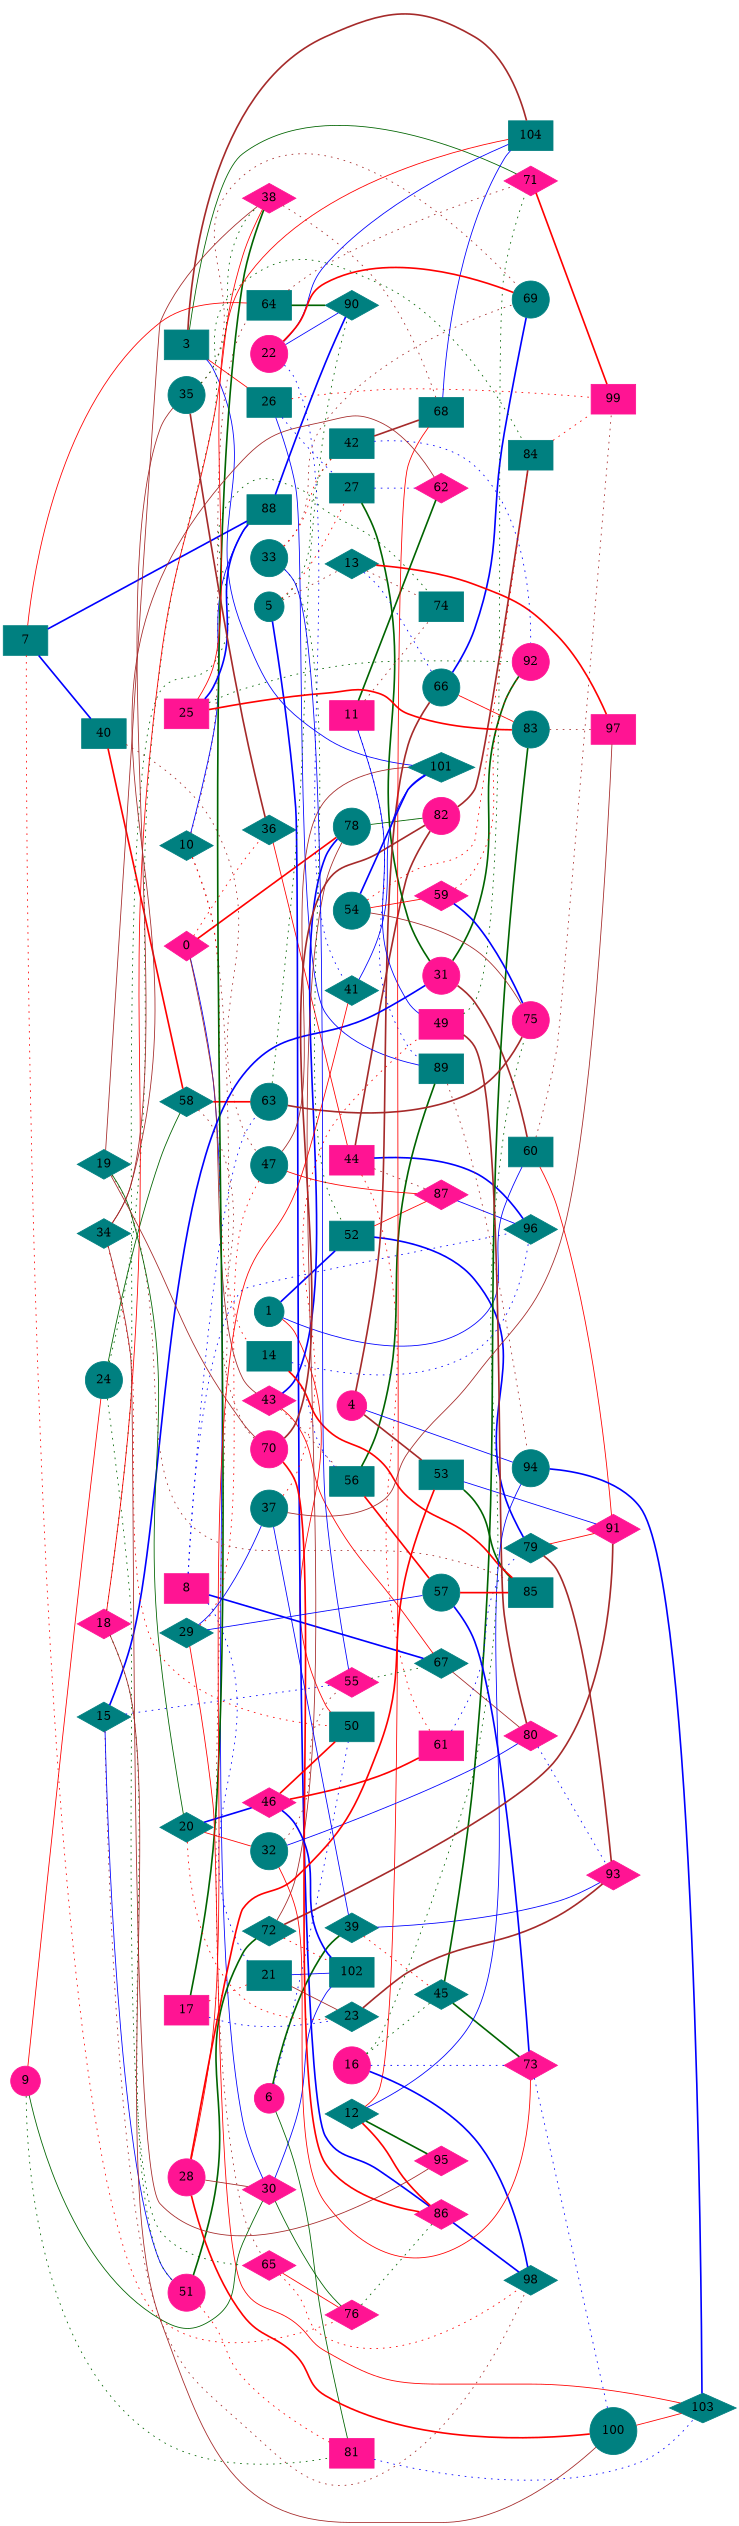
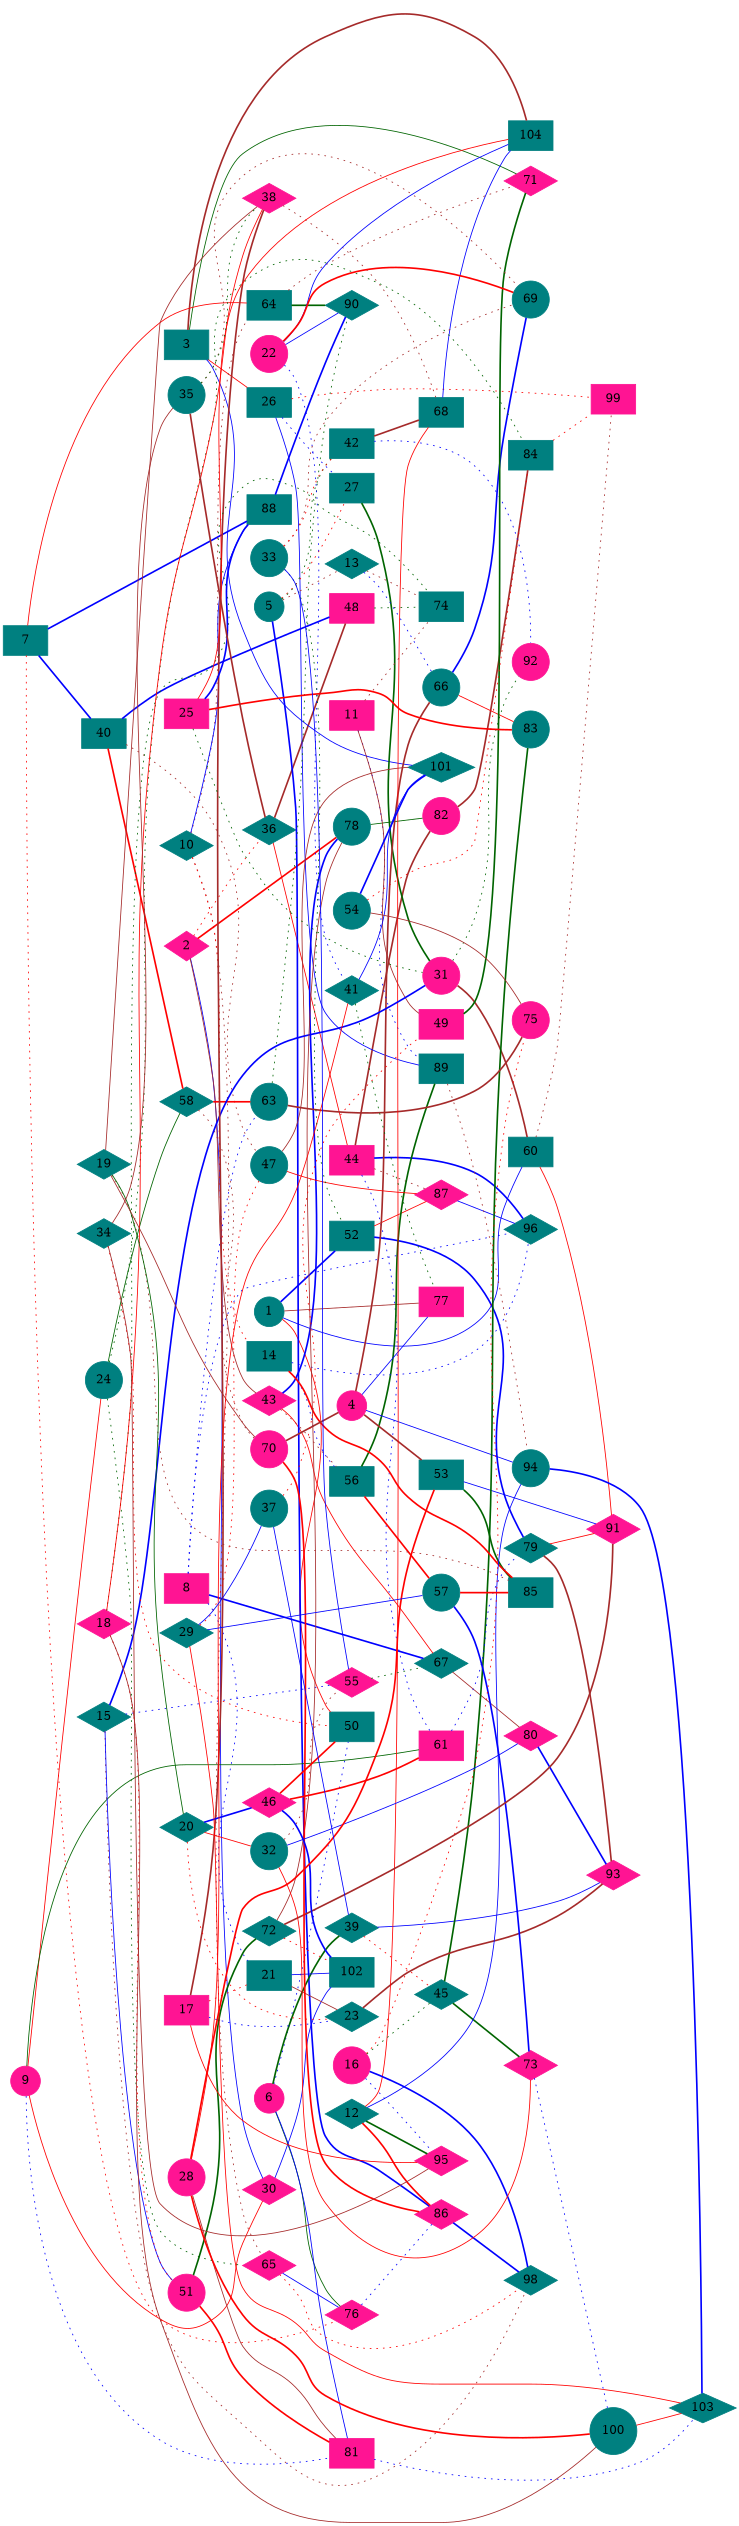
edge "71" -- "99": removed
node "62": removed
edge "71" -- "49": style dotted -> bold
node "48": added
edge "92" -- "25": now "31" -- "25"
node "97": removed
edge "92" -- "31": style bold -> dotted
edge "11" -- "49": color blue -> brown
edge "38" -- "17": color darkgreen -> brown
node "59": removed
node "0": label "0" -> "2"
edge "82" -- "70": now "4" -- "70"
node "77": added
edge "49" -- "80": removed
edge "44" -- "61": color red -> blue
edge "75" -- "16": color darkgreen -> red
edge "61" -- "9": added
edge "80" -- "93": style dotted -> bold
edge "18" -- "51": color darkgreen -> red
edge "16" -- "73": now "16" -- "95"
edge "17" -- "95": added
edge "28" -- "30": now "28" -- "81"
edge "30" -- "76": now "6" -- "76"
edge "6" -- "81": color darkgreen -> blue
edge "86" -- "76": color darkgreen -> blue
edge "65" -- "76": color red -> blue
edge "9" -- "30": color darkgreen -> red
edge "9" -- "81": color darkgreen -> blue
edge "51" -- "81": style dotted -> bold
